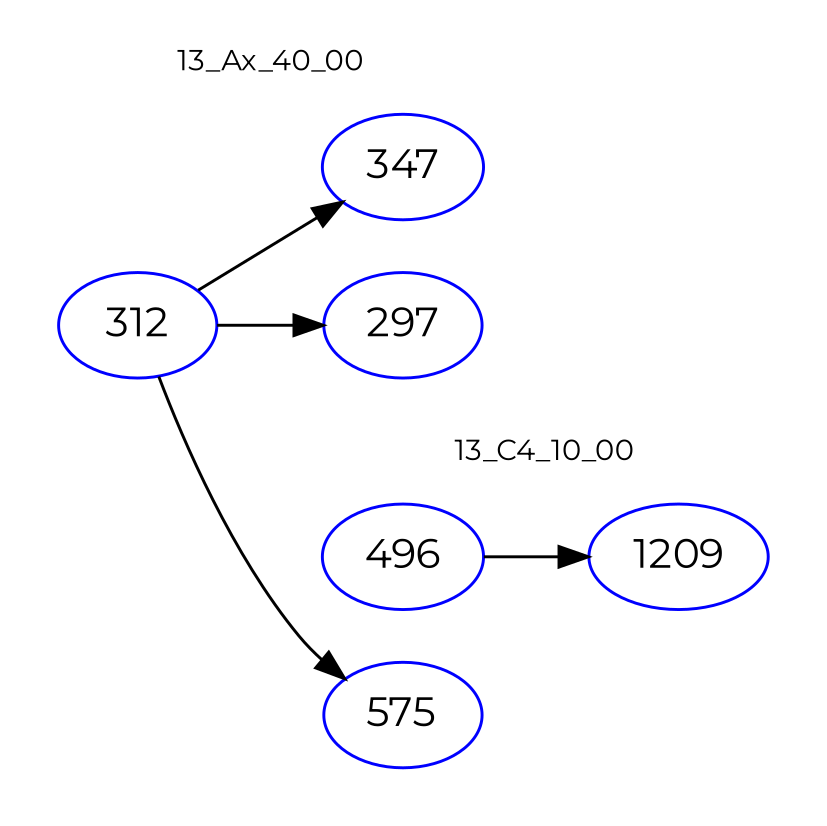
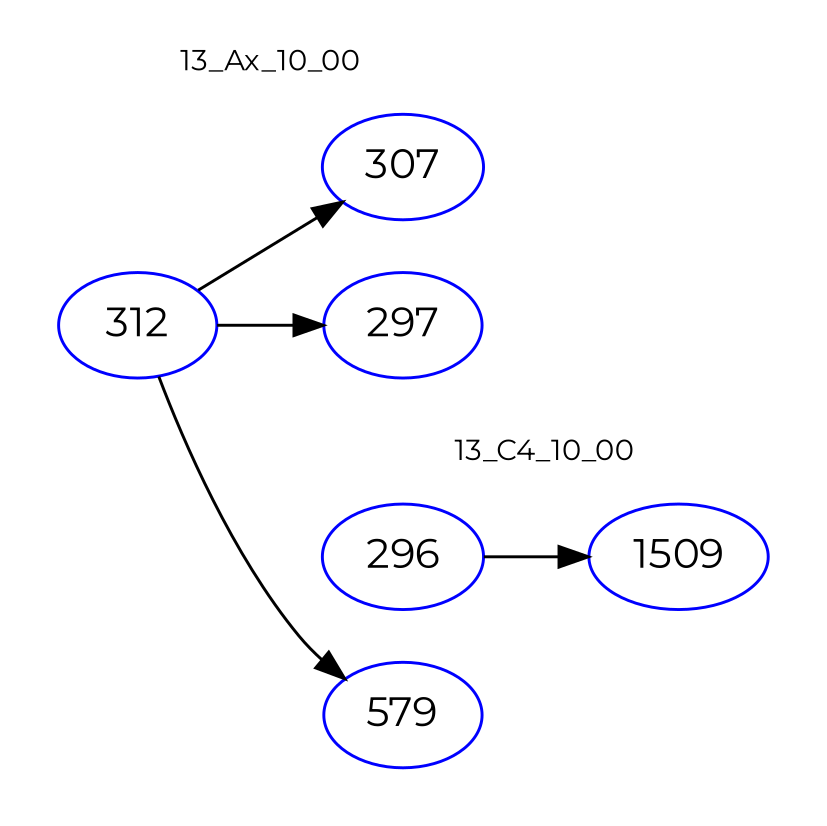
cluster "13_Ax_40_00": label "13_Ax_40_00" -> "13_Ax_10_00"
node "347": label "347" -> "307"
node "496": label "496" -> "296"
node "1209": label "1209" -> "1509"
node "575": label "575" -> "579"
